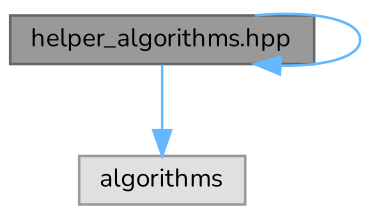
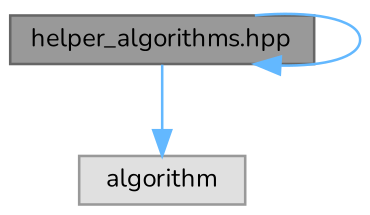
node "algorithms": label "algorithms" -> "algorithm"
